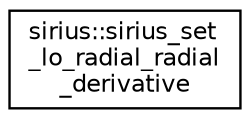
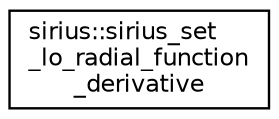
node "sirius::sirius_set _lo_radial_radial _derivative": label "sirius::sirius_set _lo_radial_radial _derivative" -> "sirius::sirius_set _lo_radial_function _derivative"
